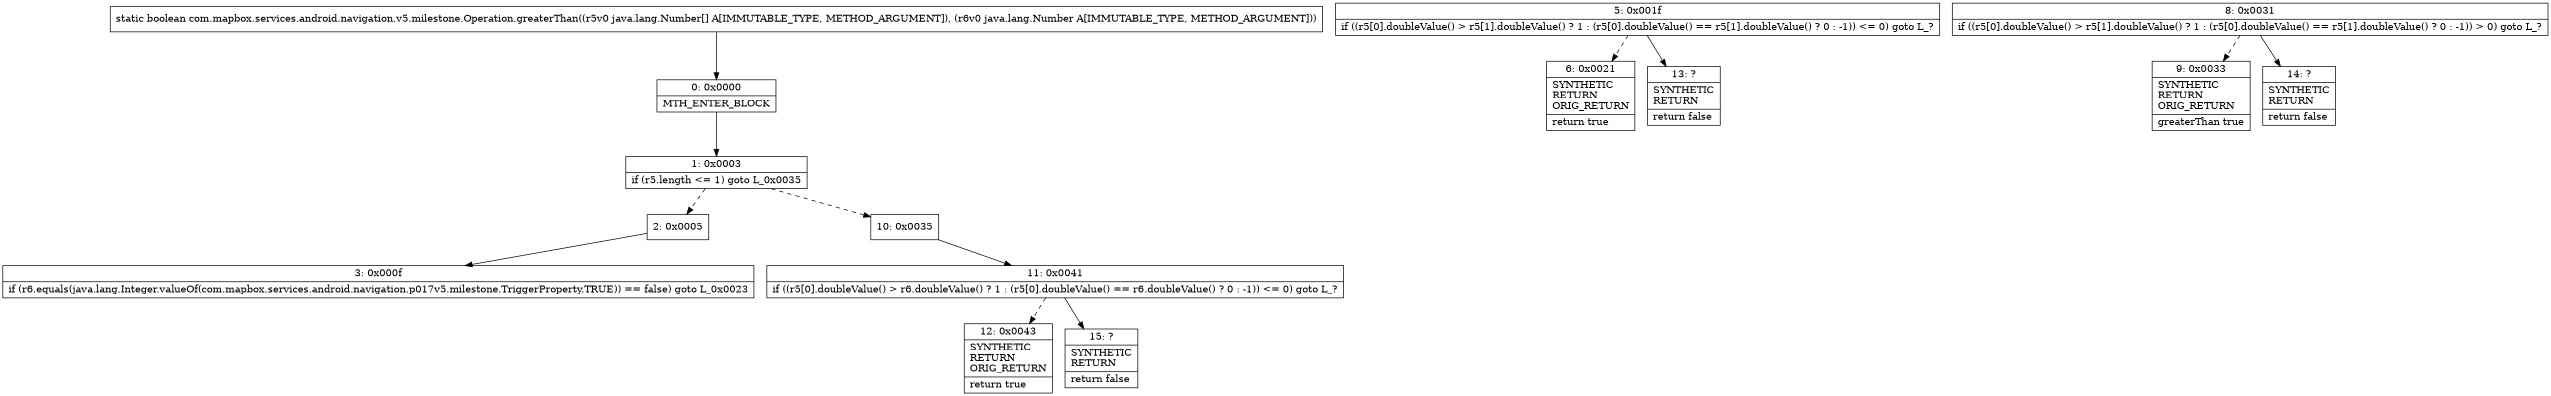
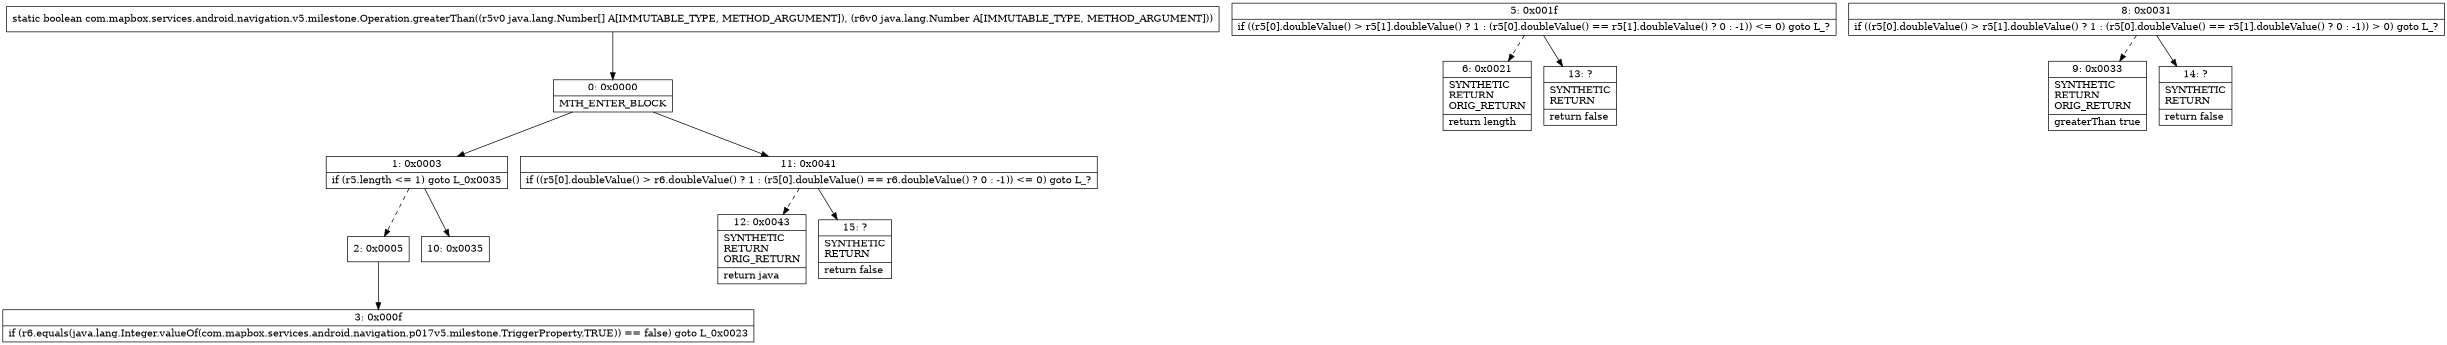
node "6: 0x0021": text "return true" -> "return length"
edge "1: 0x0003" -> "10: 0x0035": style dashed -> solid
edge "10: 0x0035" -> "11: 0x0041": now "0: 0x0000" -> "11: 0x0041"
node "12: 0x0043": text "return true" -> "return java"
